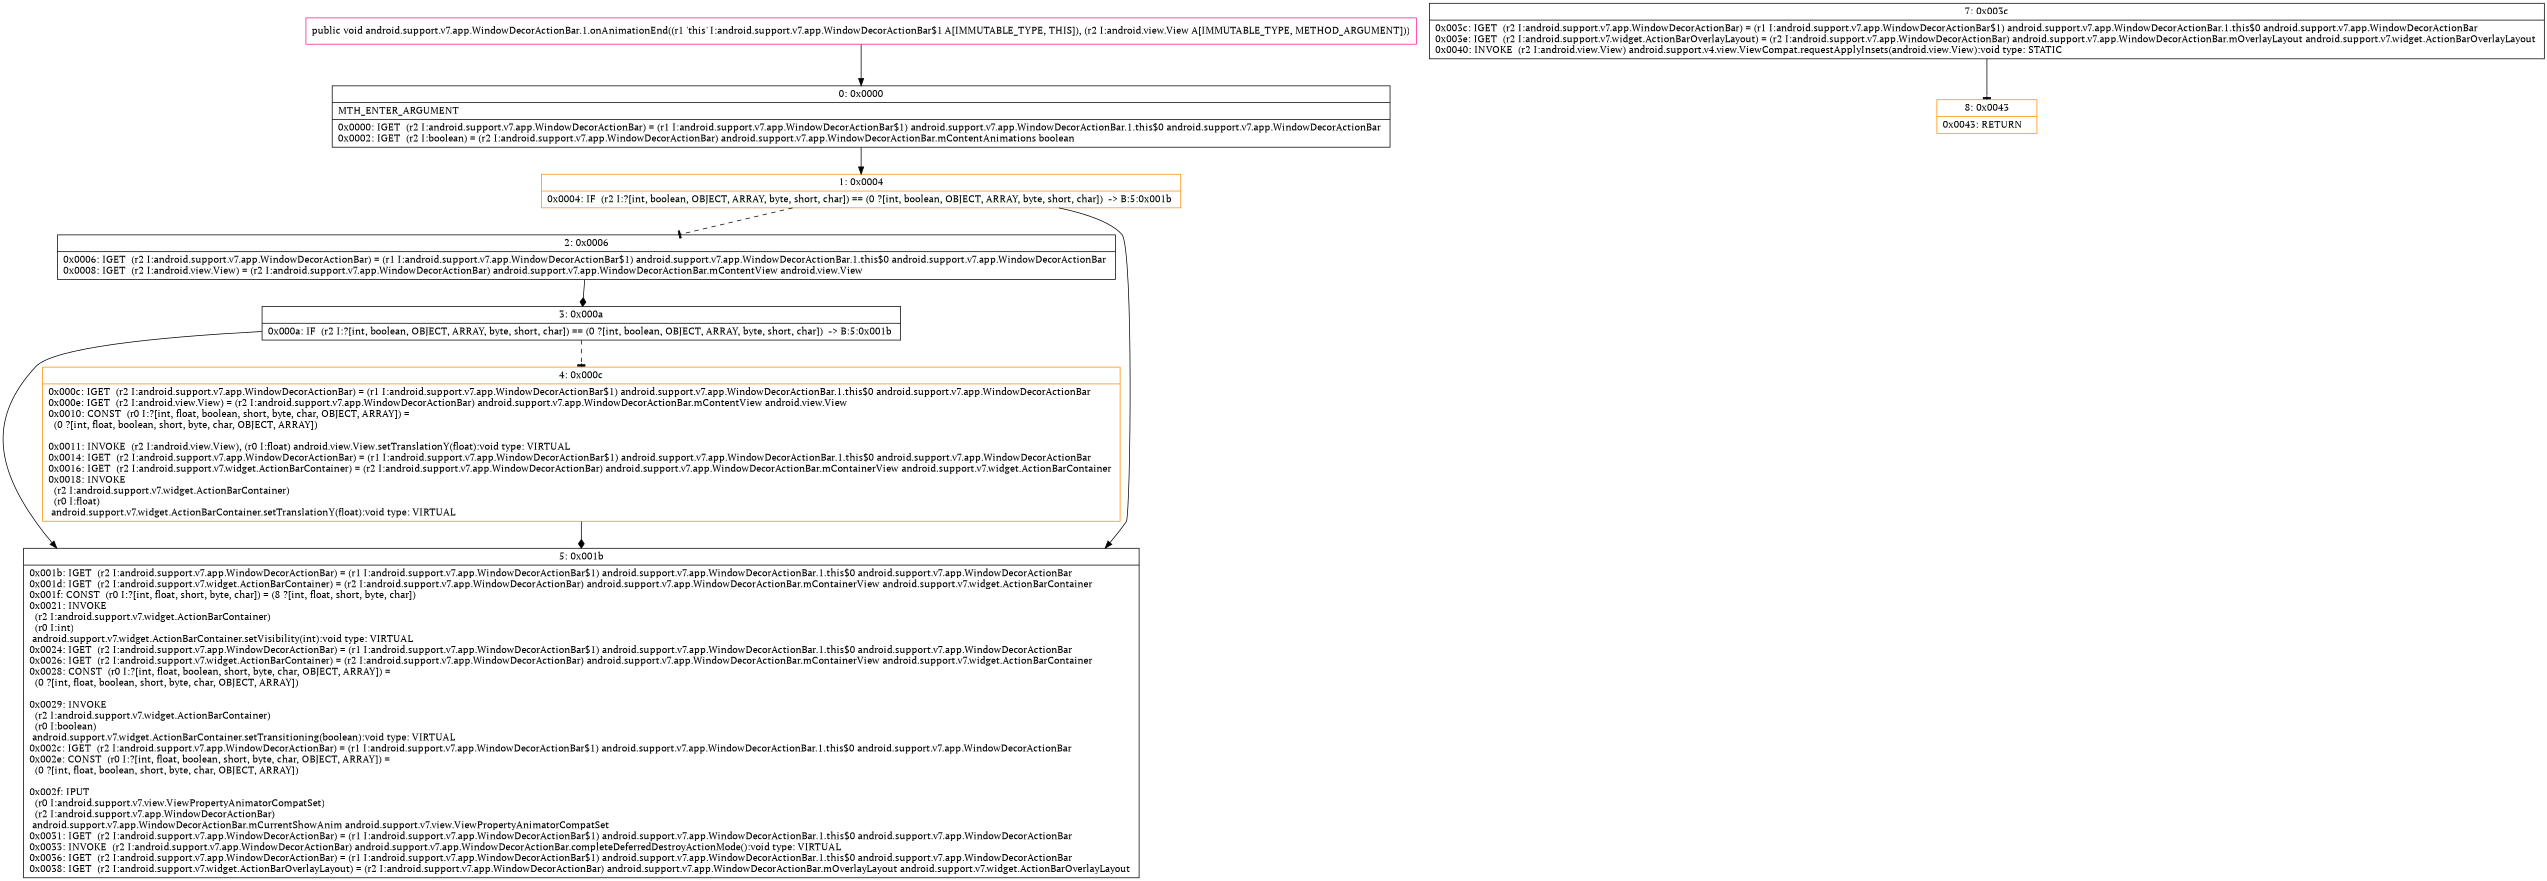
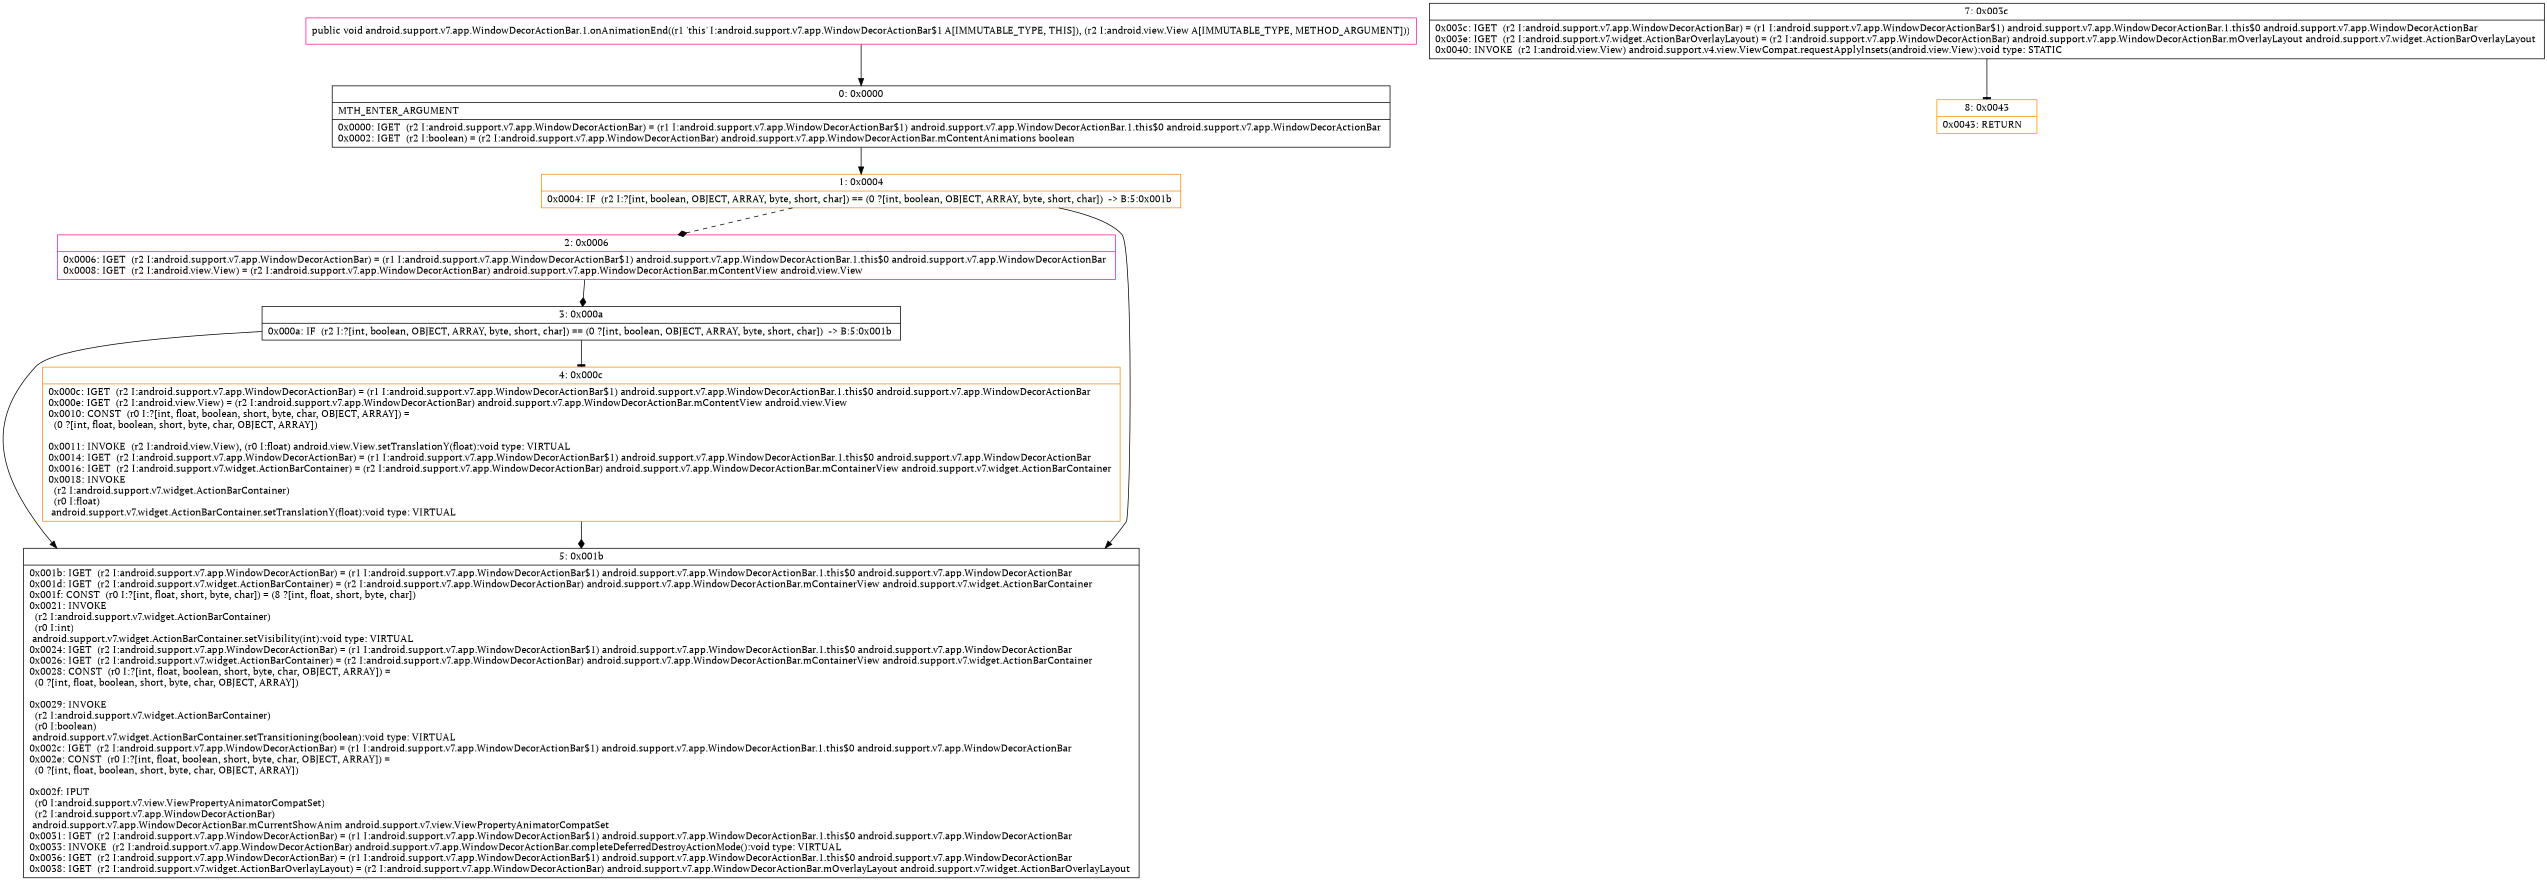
edge "1: 0x0004" -> "2: 0x0006": arrowhead tee -> diamond
node "2: 0x0006": color black -> deeppink
edge "3: 0x000a" -> "4: 0x000c": style dashed -> solid
